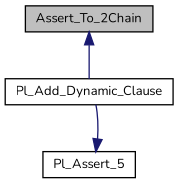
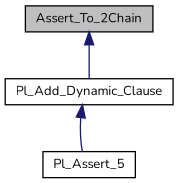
edge "Pl_Add_Dynamic_Clause" -> "Pl_Assert_5": reversed
